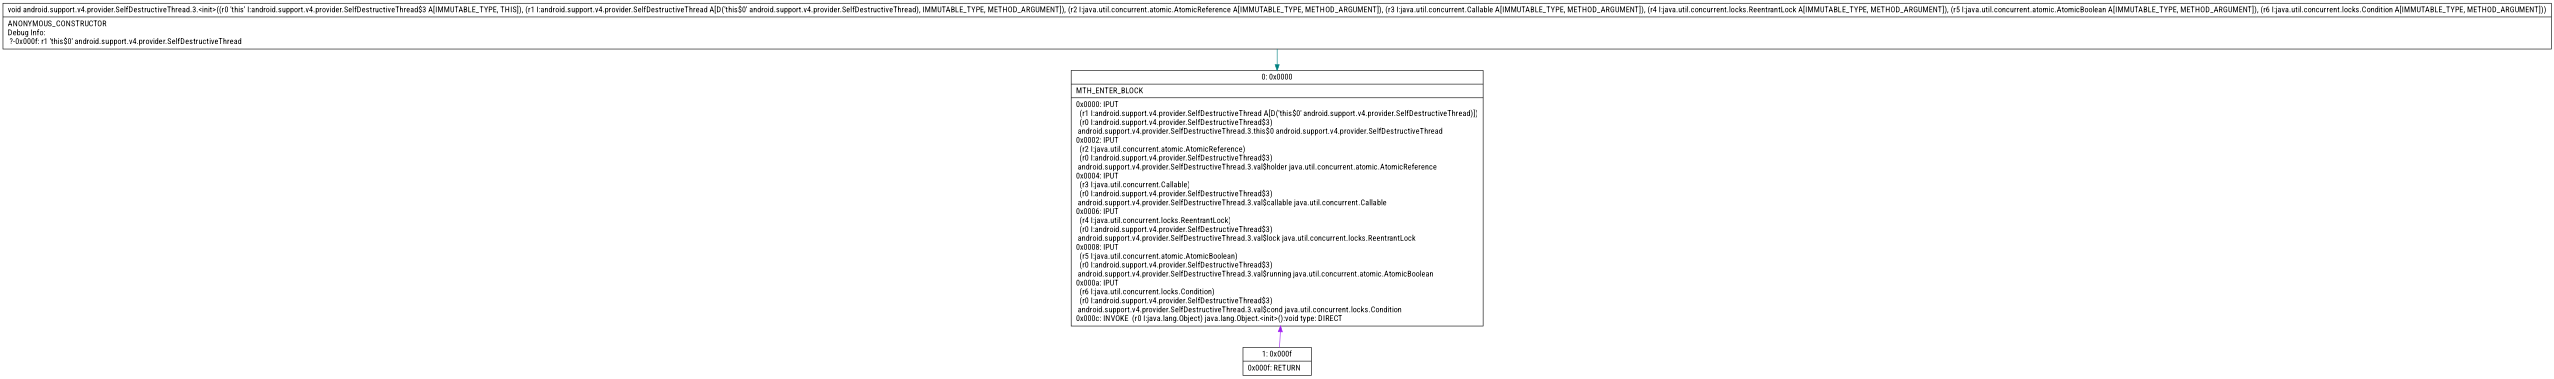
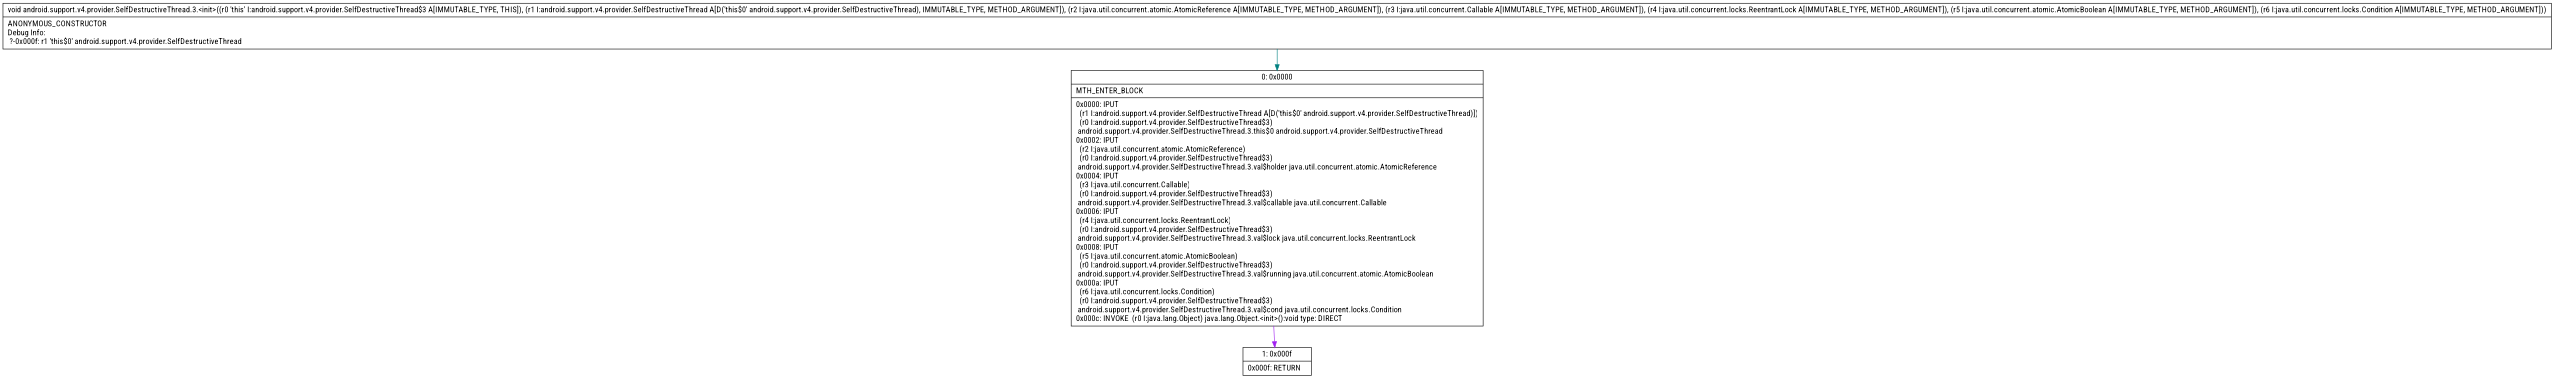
edge "1: 0x000f" -> "0: 0x0000": reversed
